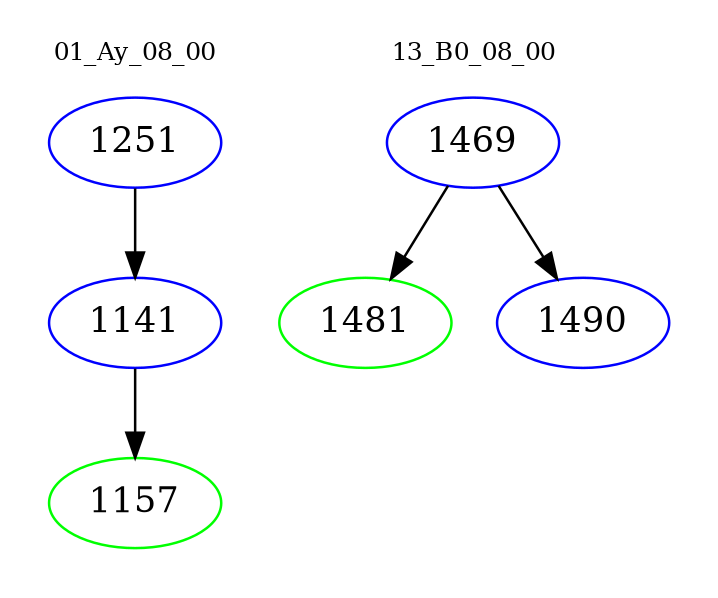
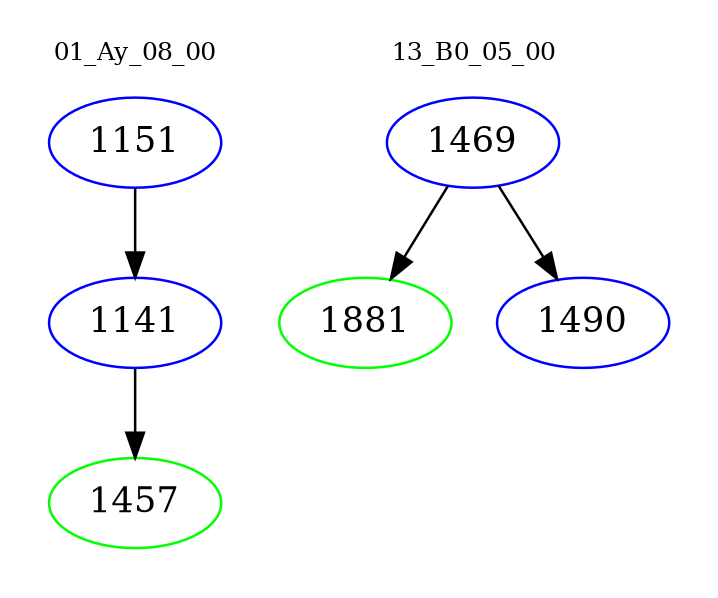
cluster "13_B0_08_00": label "13_B0_08_00" -> "13_B0_05_00"
node "1251": label "1251" -> "1151"
node "1481": label "1481" -> "1881"
node "1157": label "1157" -> "1457"
